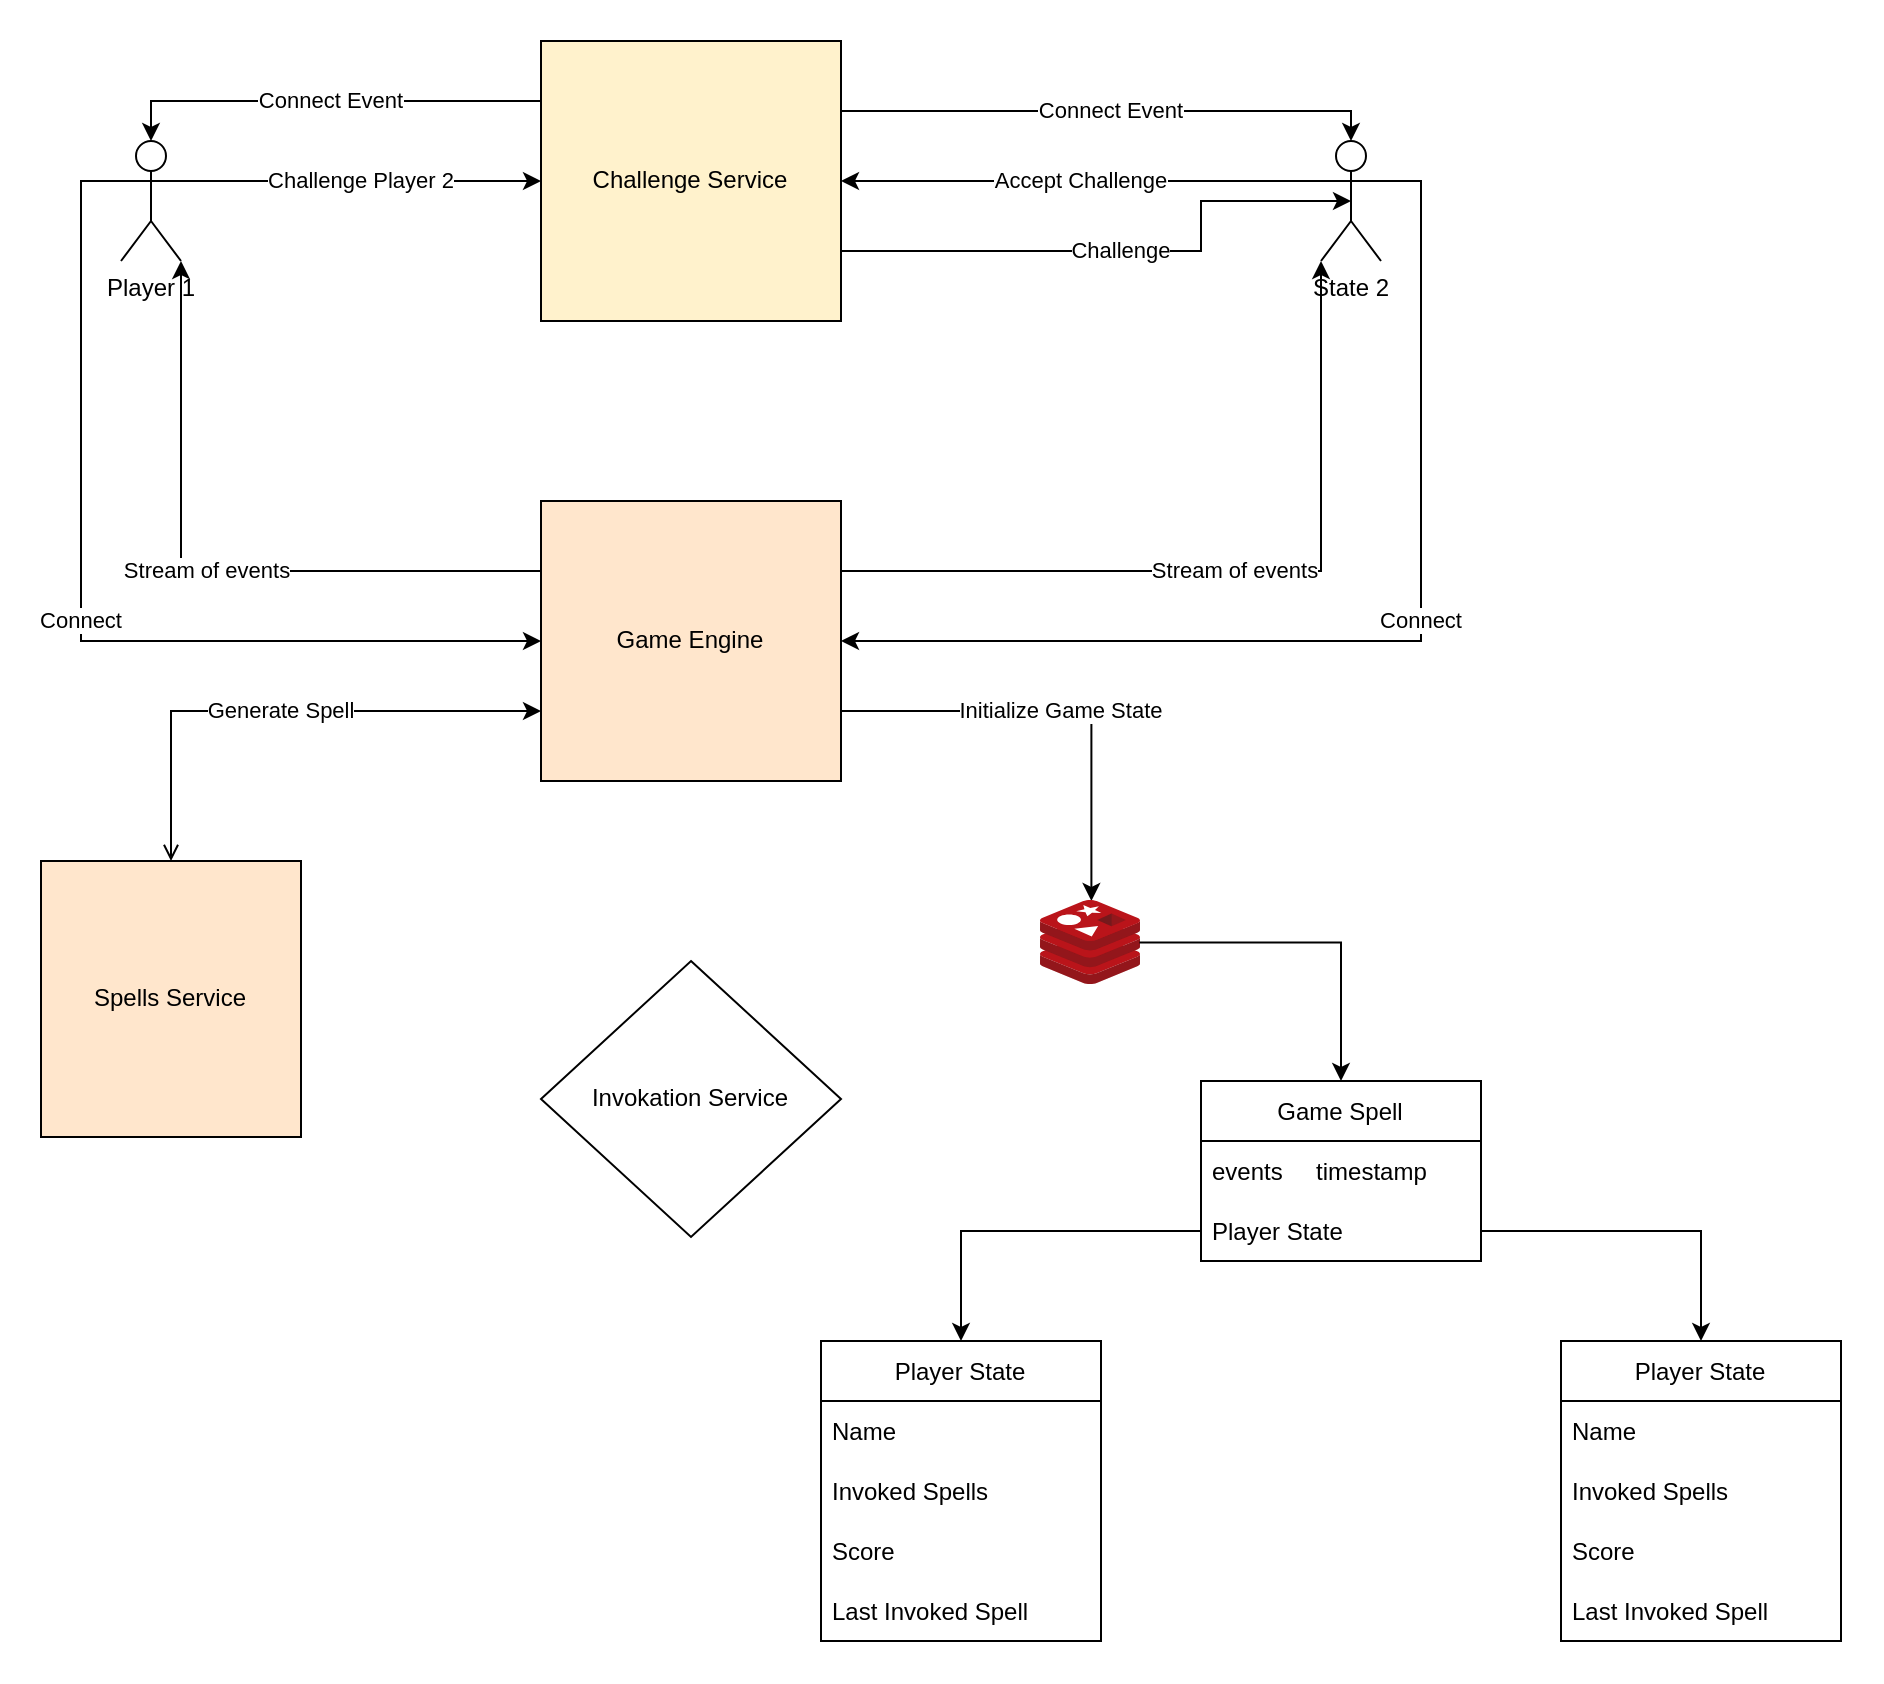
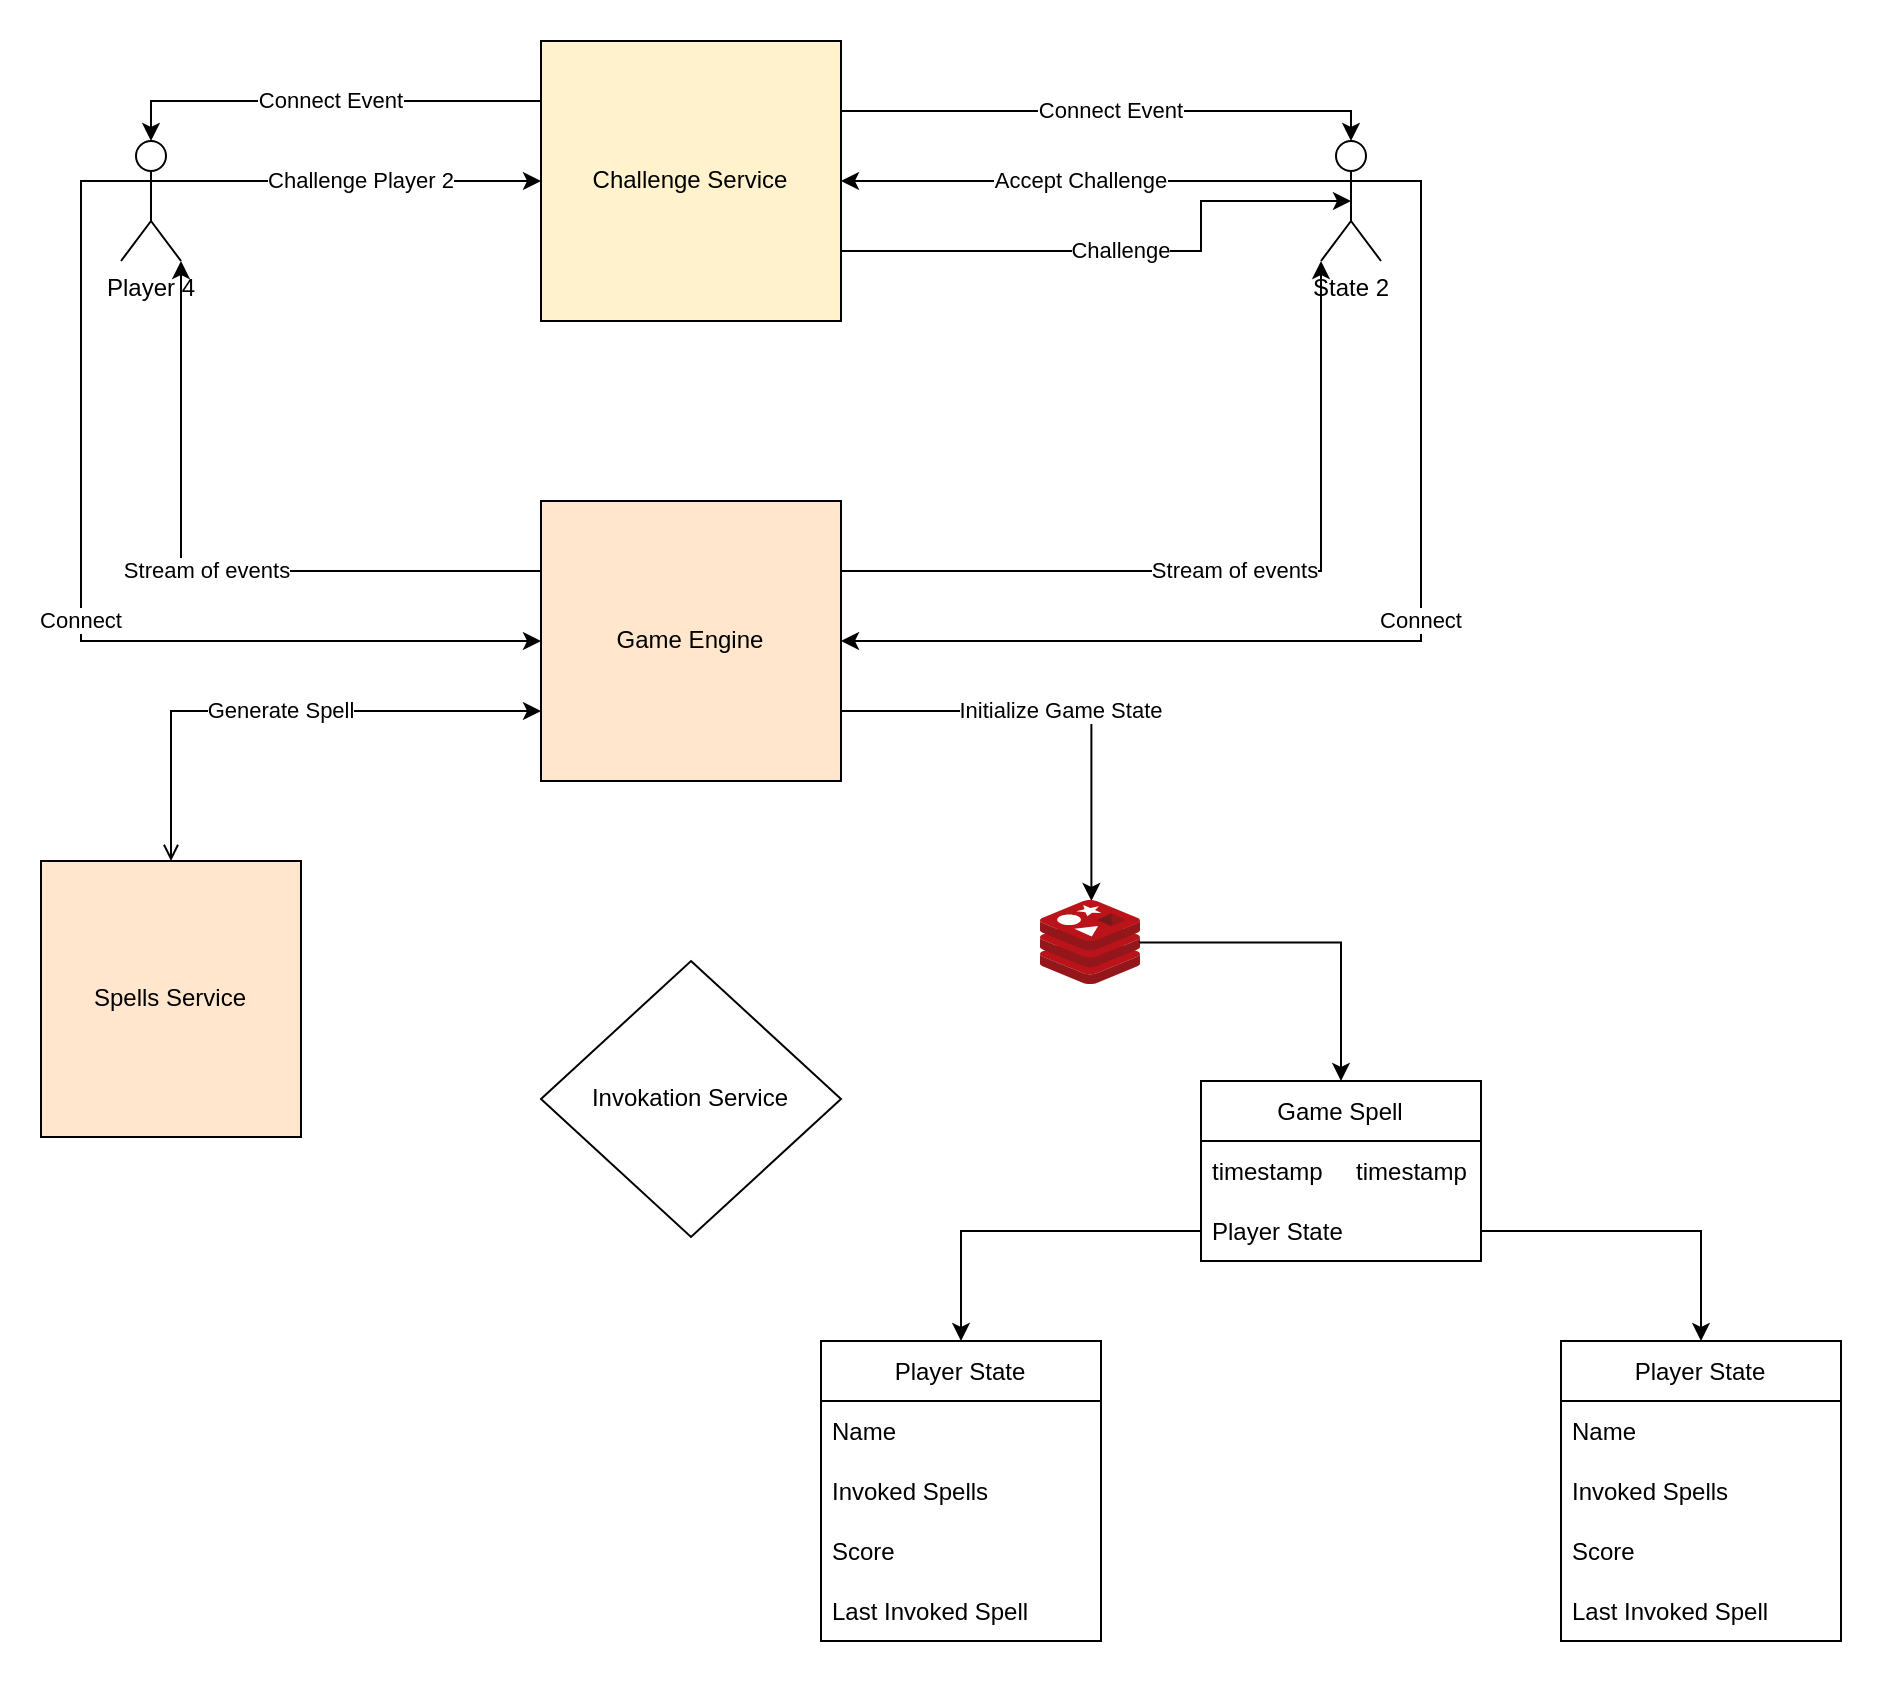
node "Player 1": label "Player 1" -> "Player 4"
node "events timestamp": label "events timestamp" -> "timestamp timestamp"
